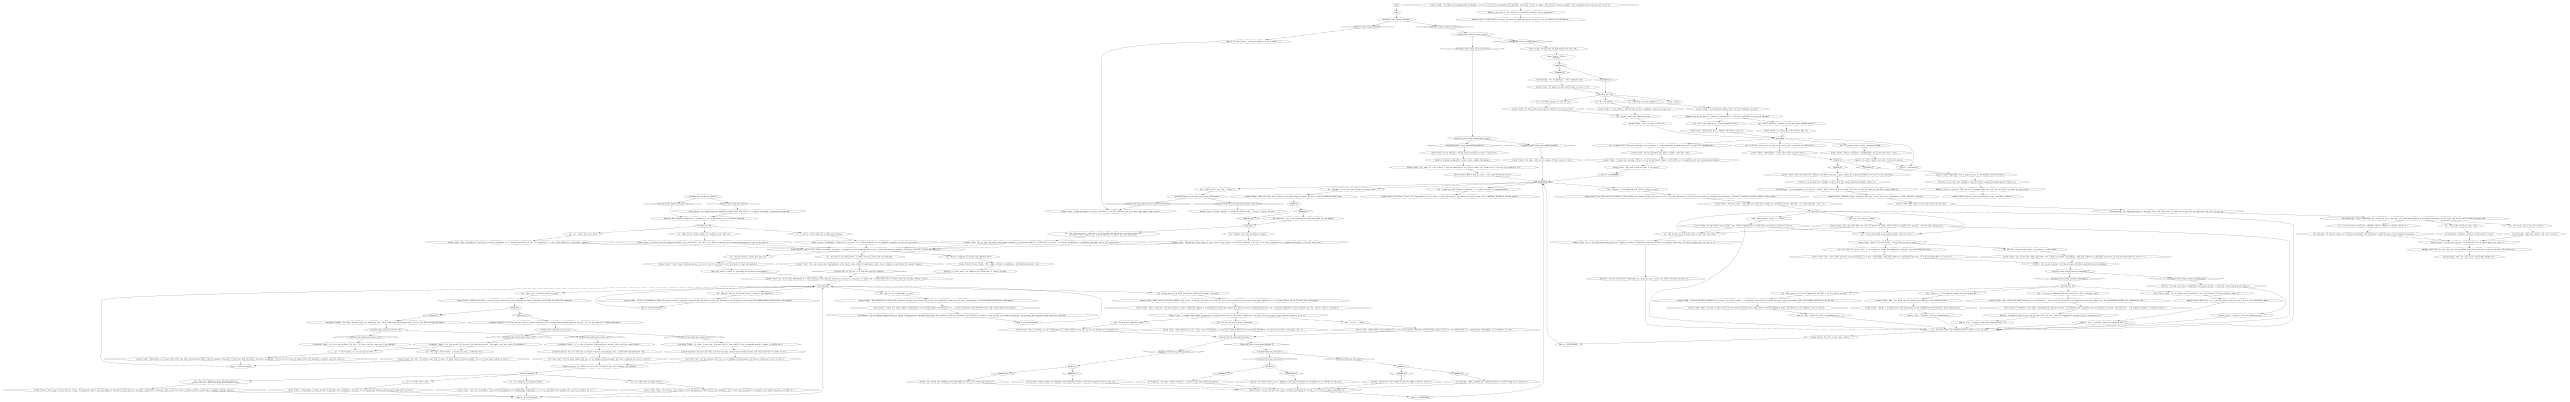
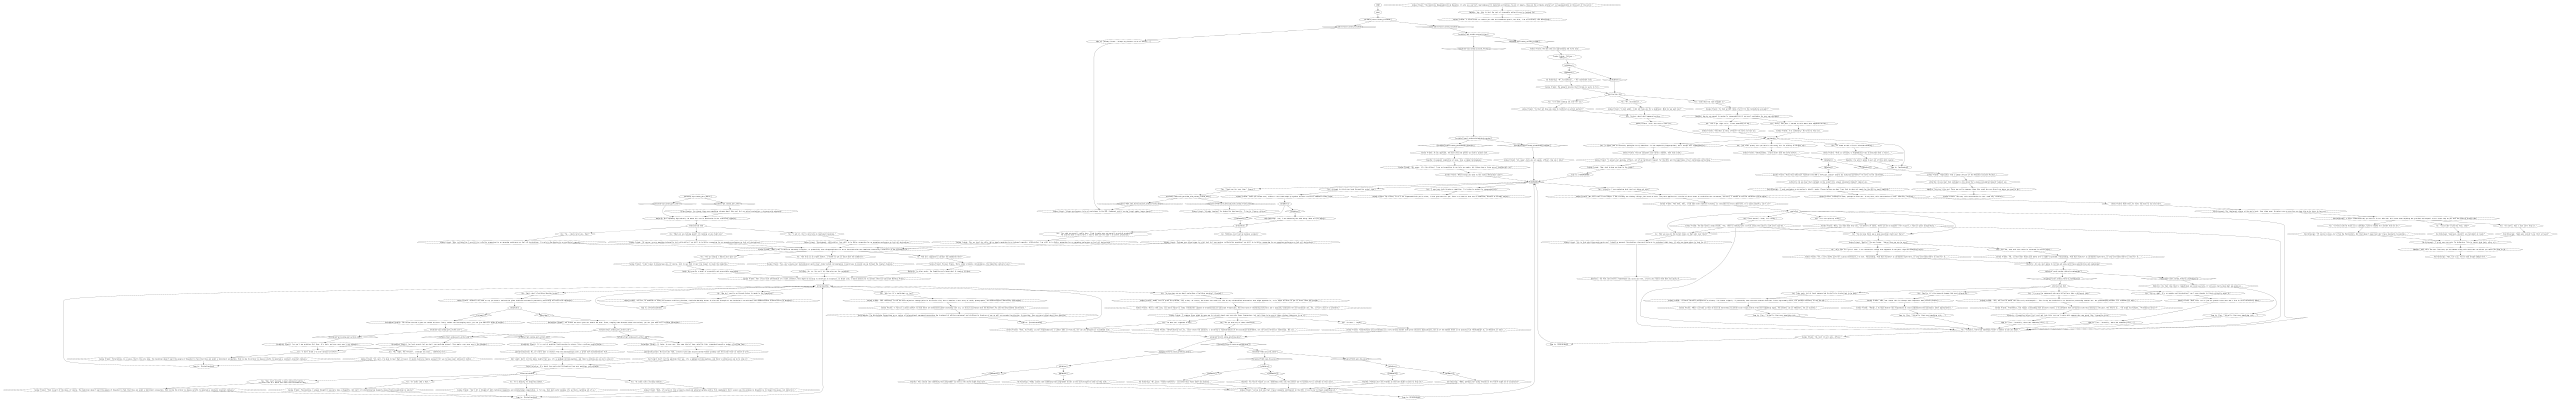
node "You: [Leave.]": removed
node "Volition: No, no. You can't let them give you the runaround.": shape diamond -> ellipse
